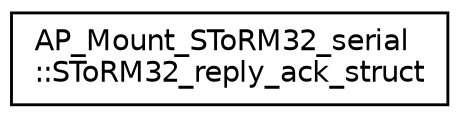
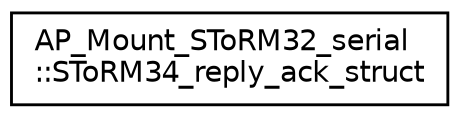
node "AP_Mount_SToRM32_serial ::SToRM32_reply_ack_struct": label "AP_Mount_SToRM32_serial ::SToRM32_reply_ack_struct" -> "AP_Mount_SToRM32_serial ::SToRM34_reply_ack_struct"
